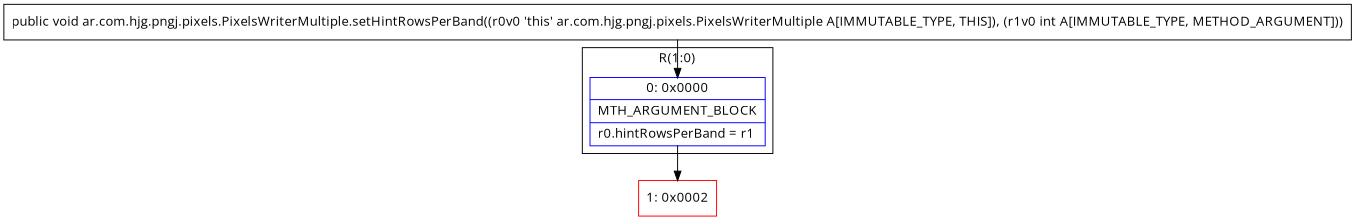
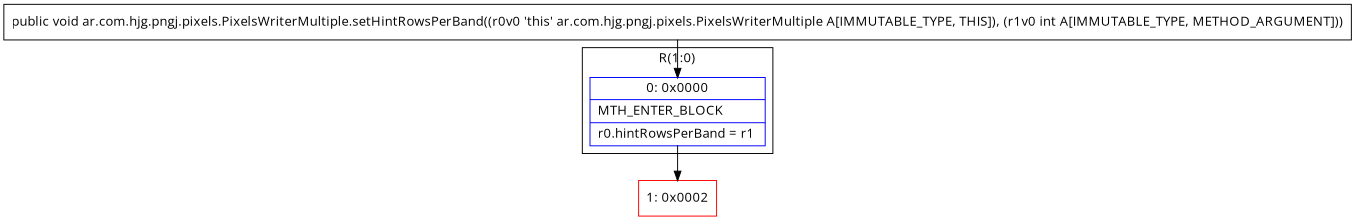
node "0: 0x0000": text "MTH_ARGUMENT_BLOCK" -> "MTH_ENTER_BLOCK"
